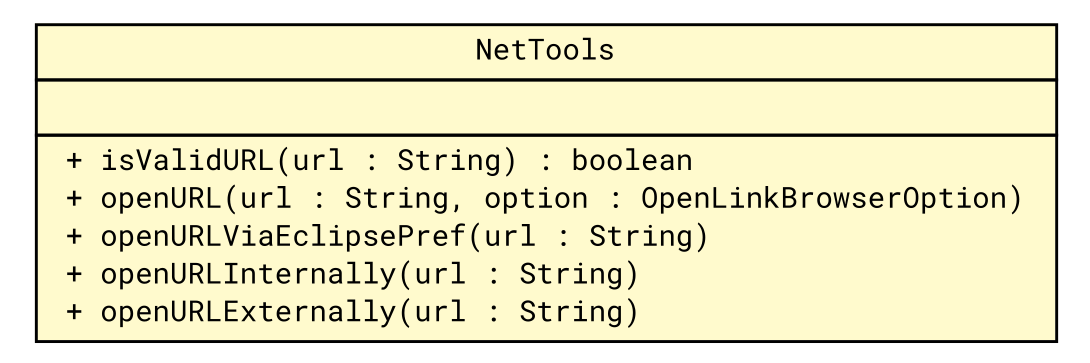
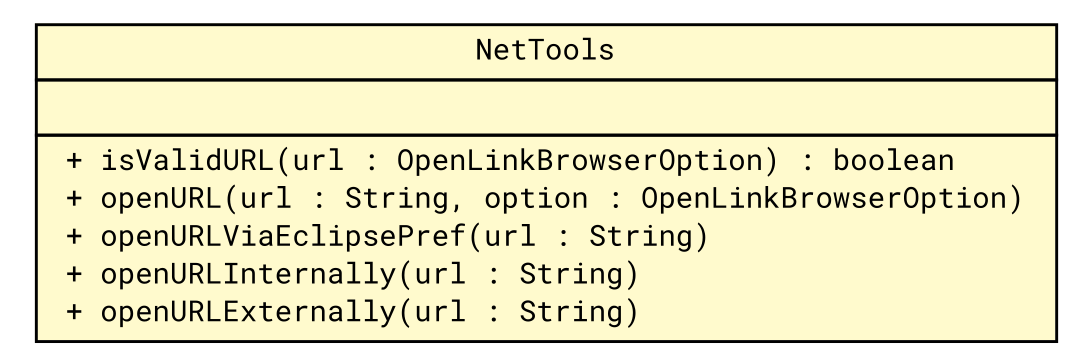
node "NetTools": text "+ isValidURL(url : String) : boolean" -> "+ isValidURL(url : OpenLinkBrowserOption) : boolean"
